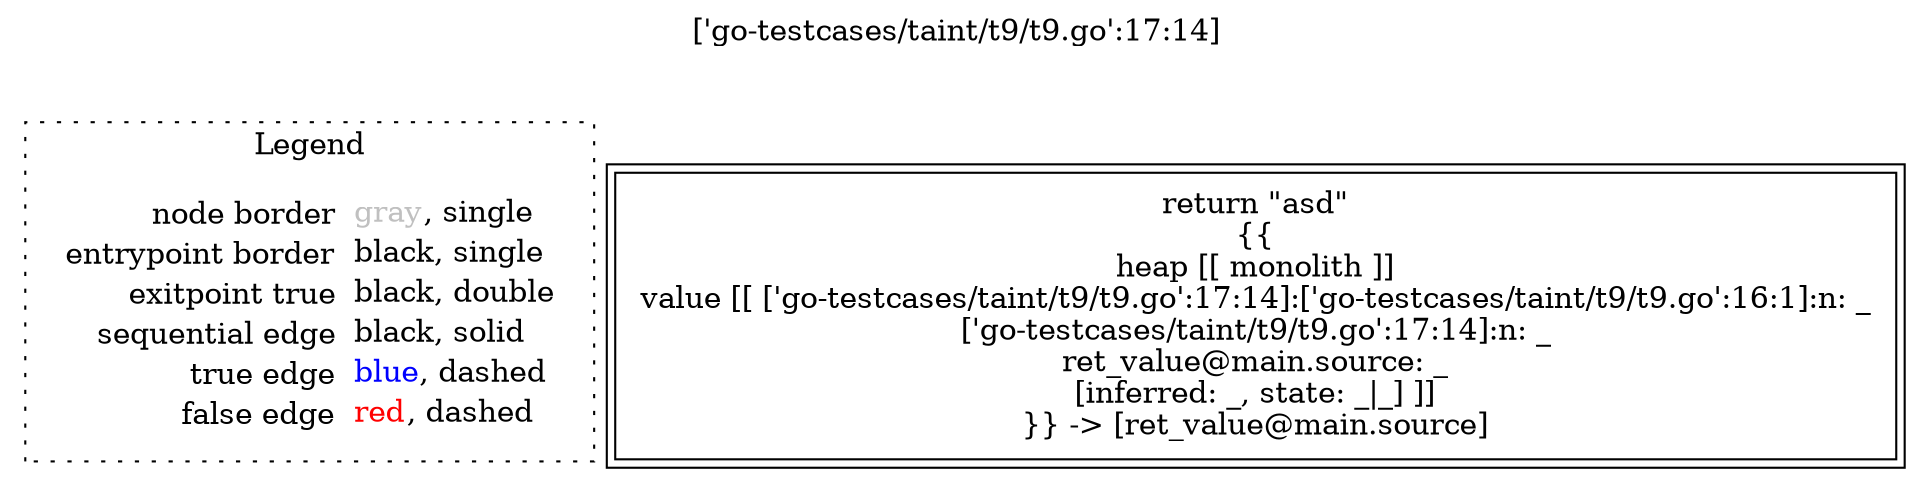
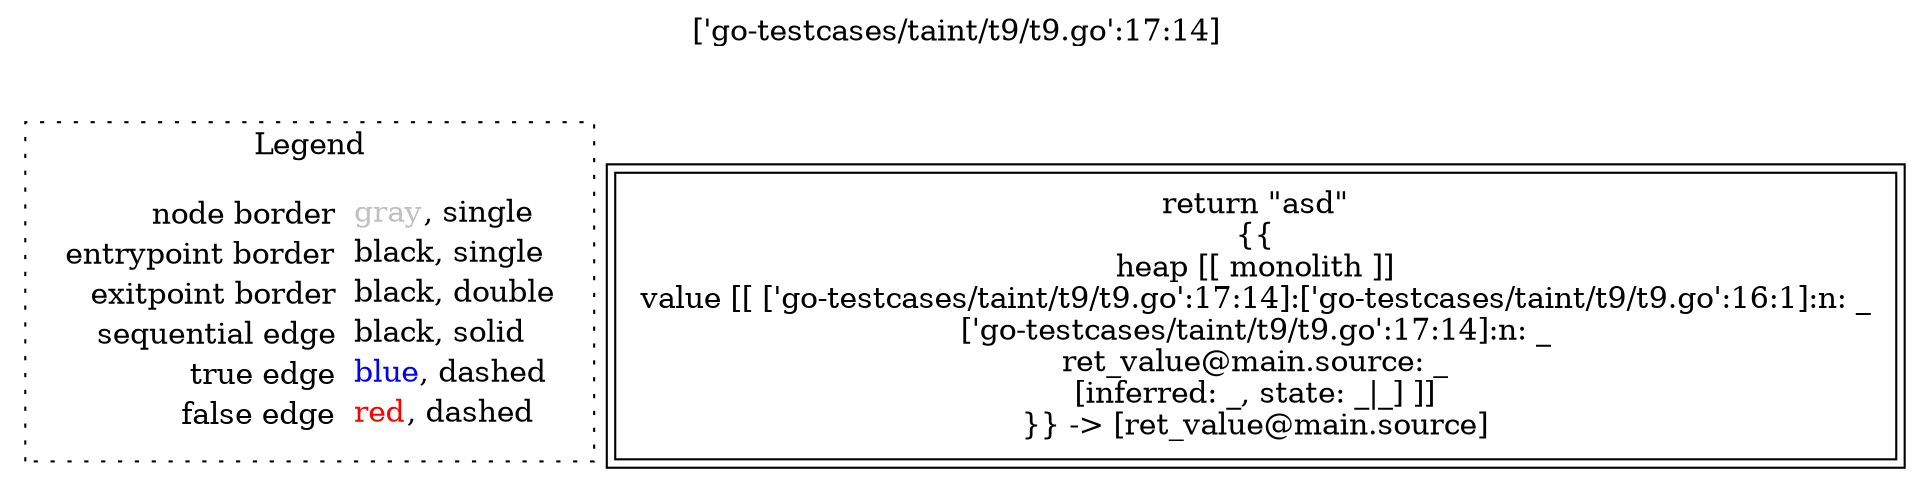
node "node border": text "exitpoint true" -> "exitpoint border"
